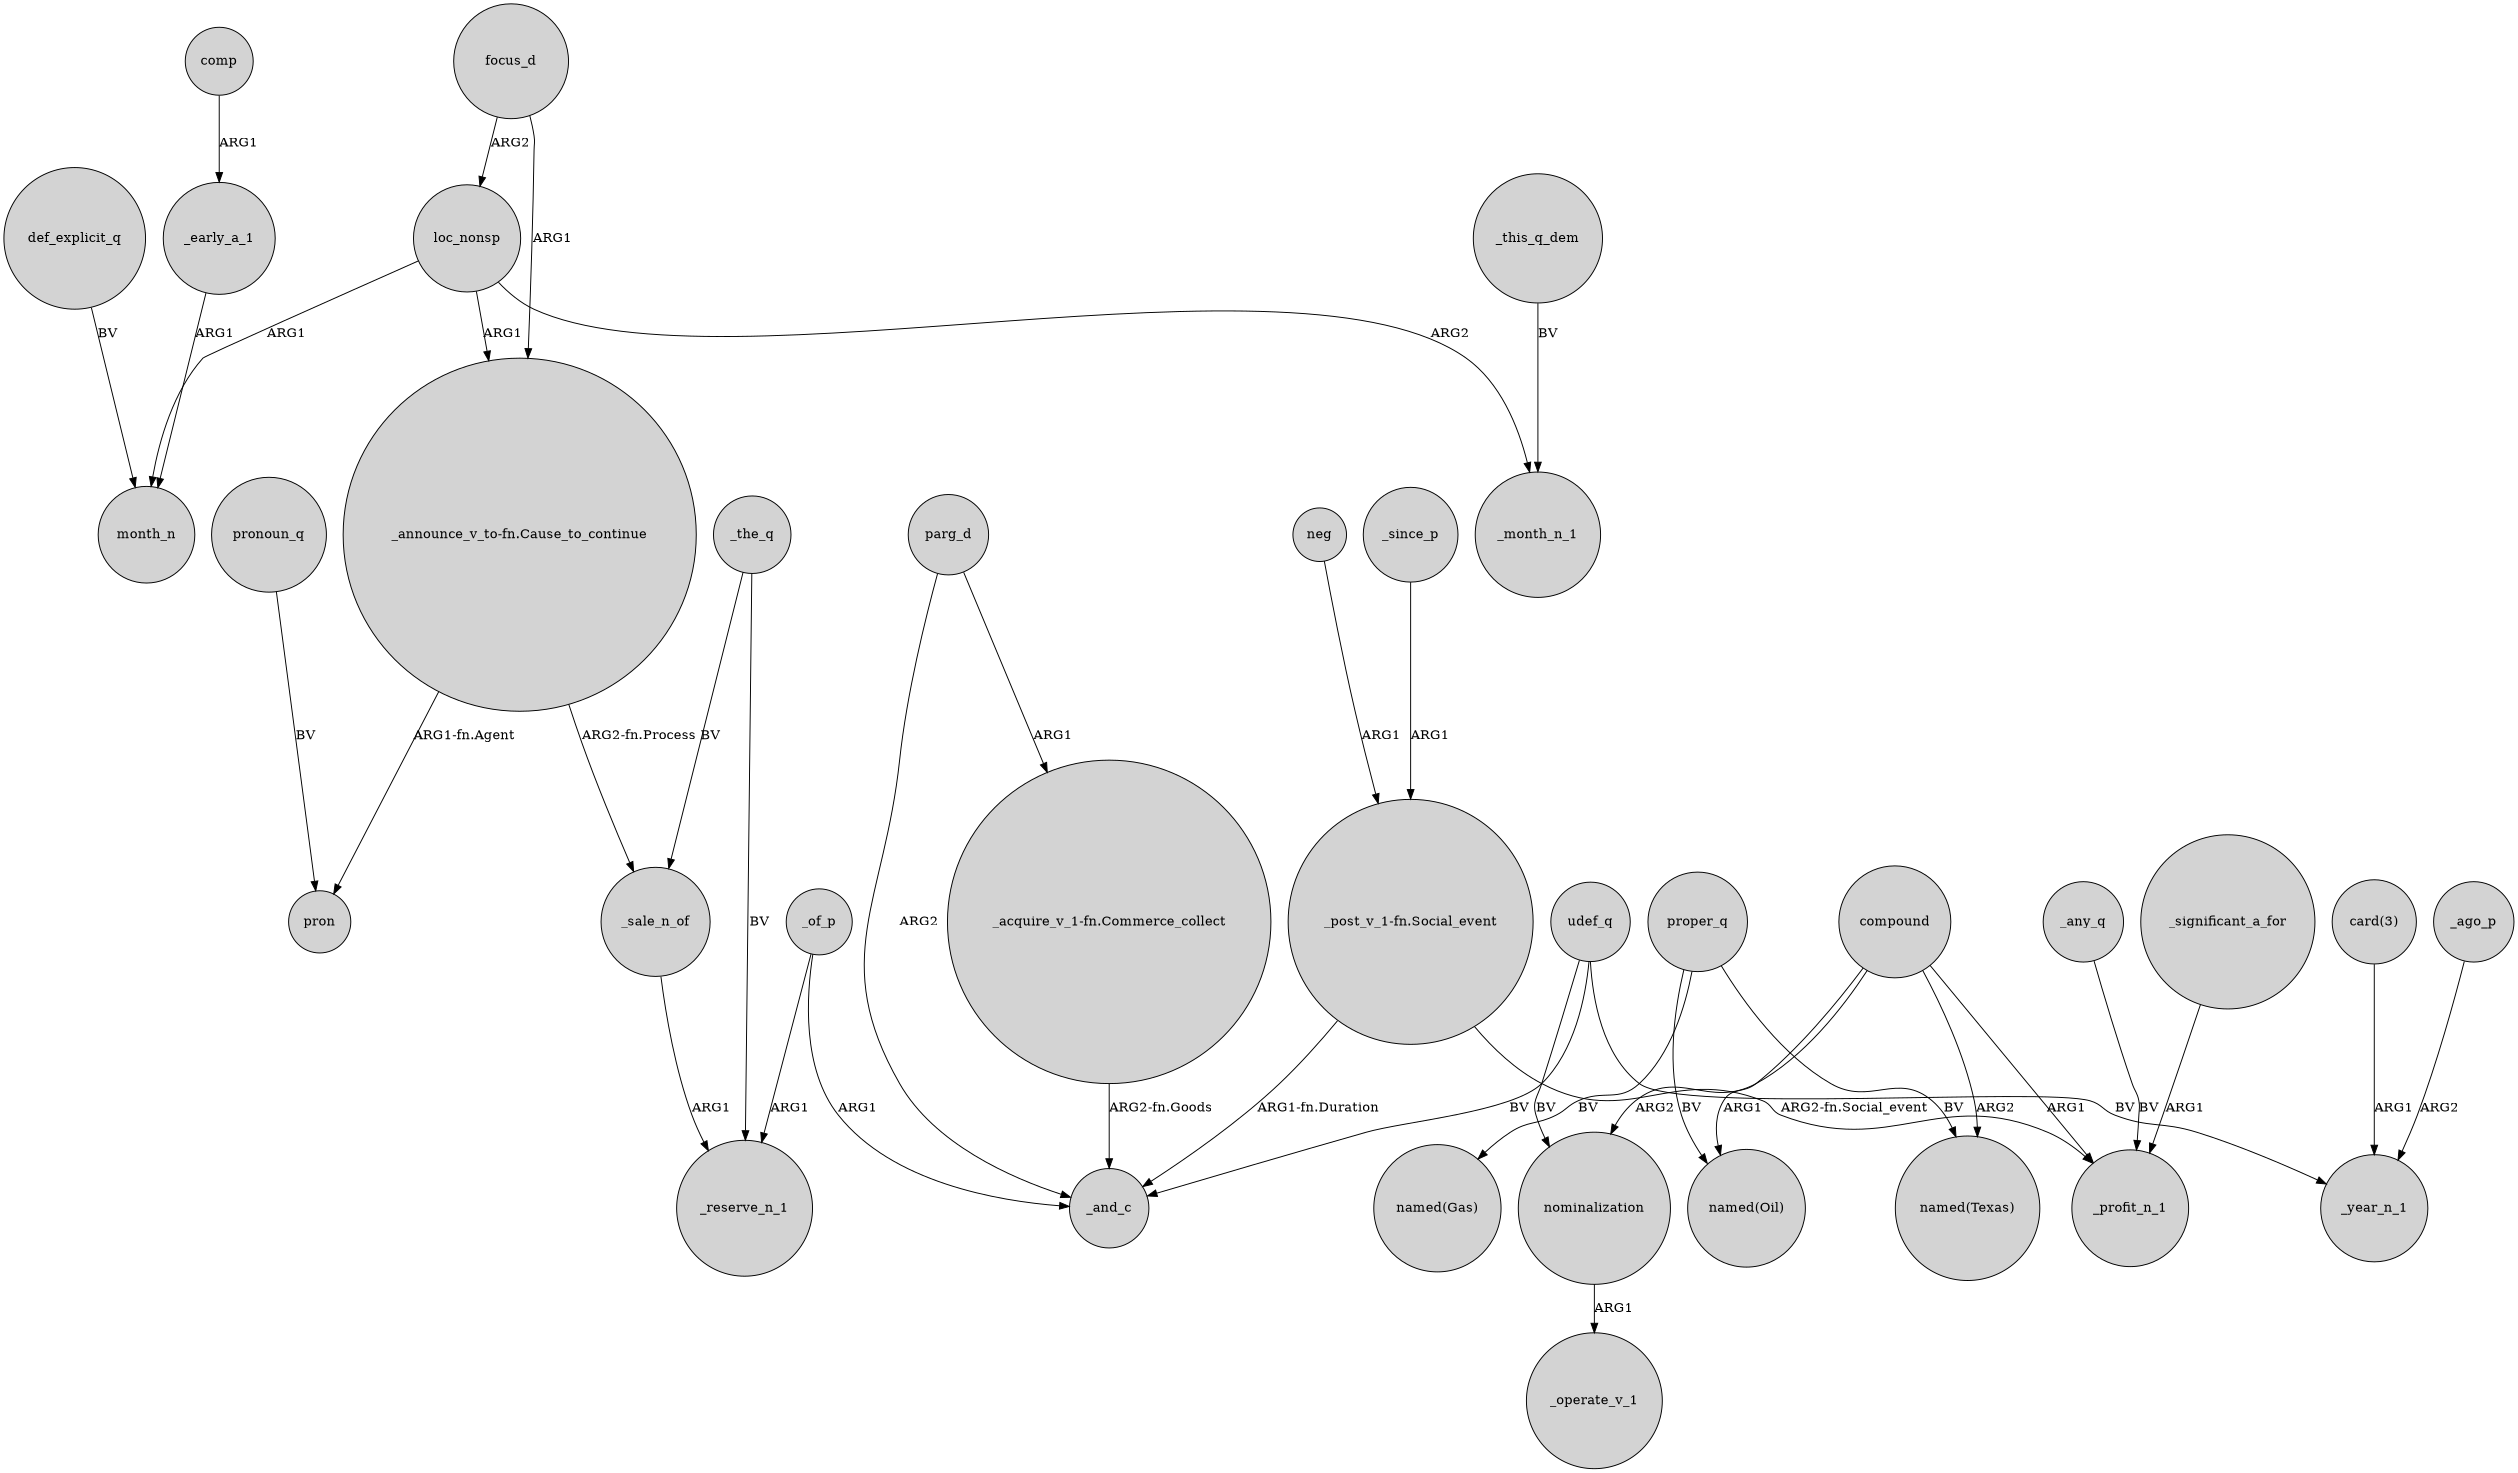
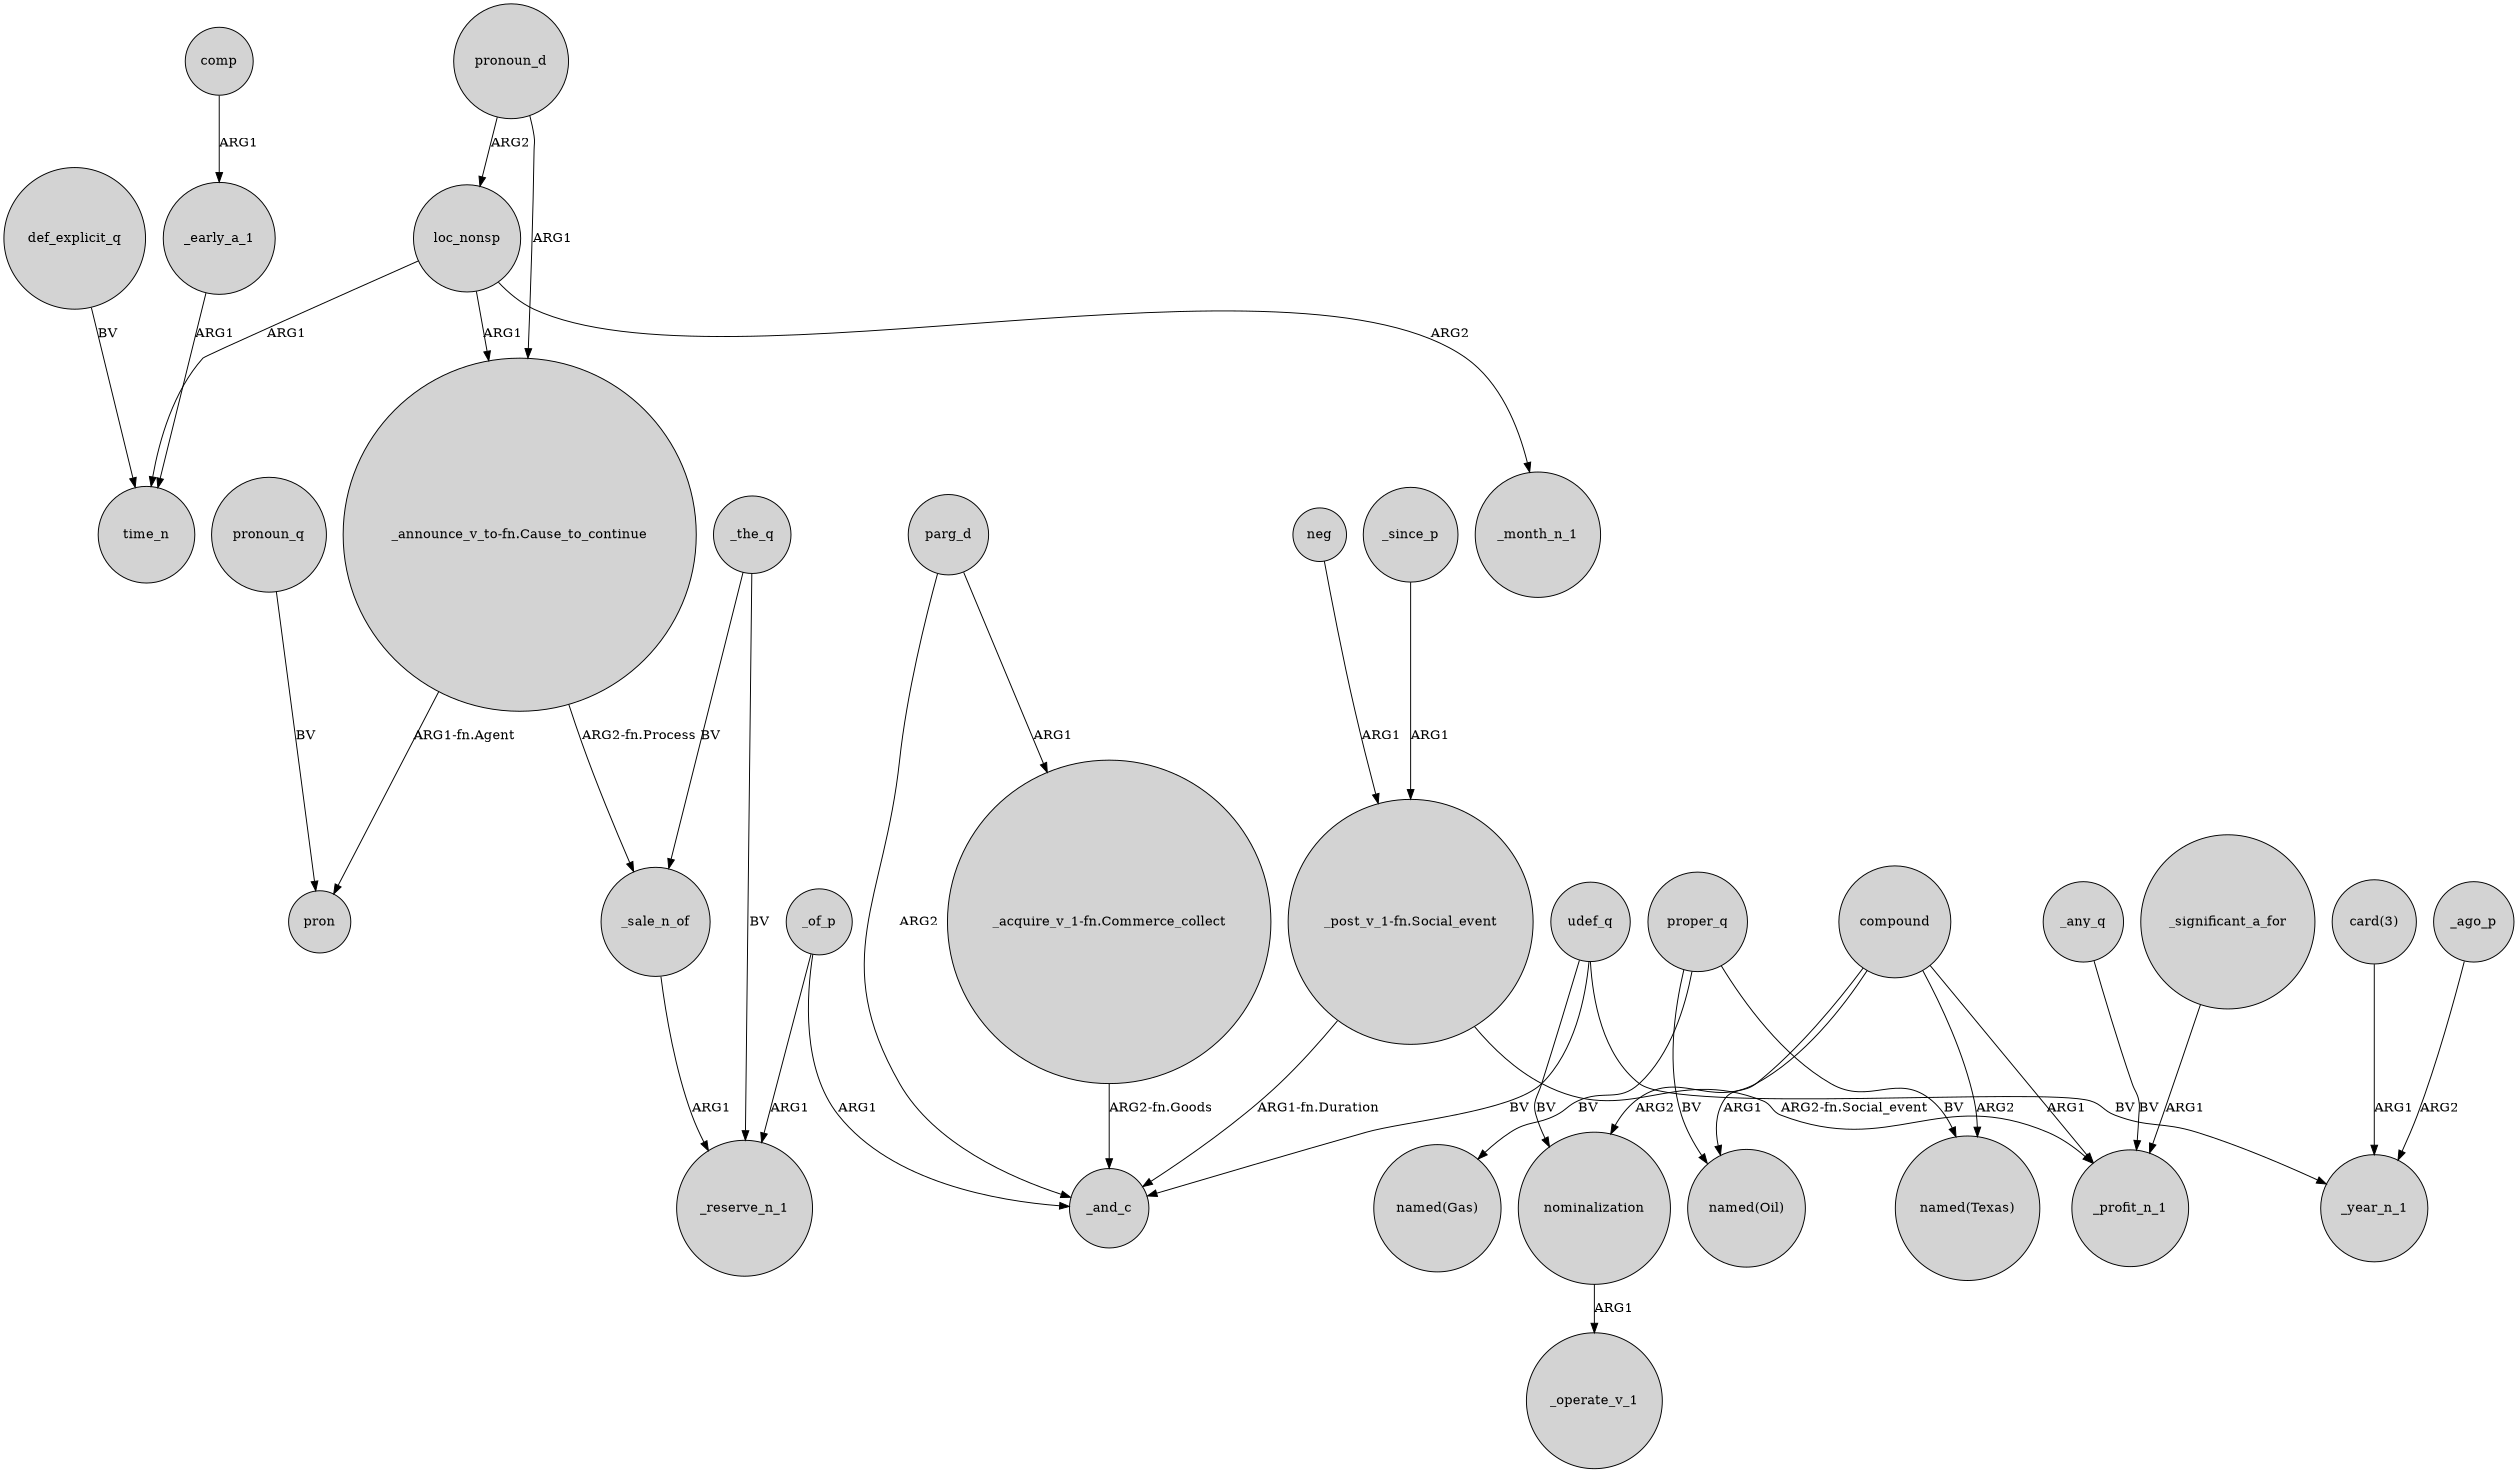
node "focus_d": label "focus_d" -> "pronoun_d"
node "_this_q_dem": removed
node "month_n": label "month_n" -> "time_n"
